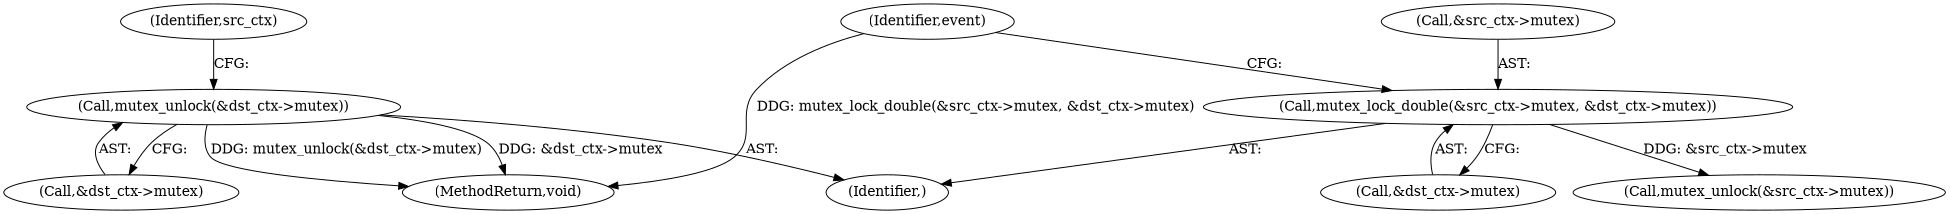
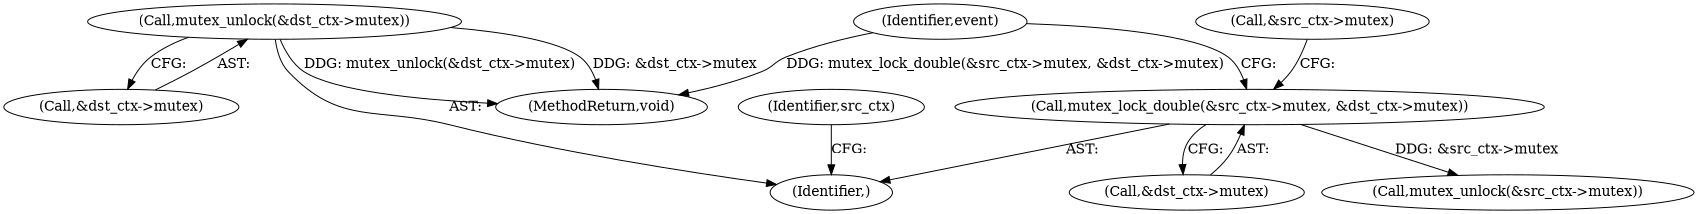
edge "(Identifier,src_ctx)" -> "(Call,mutex_unlock(&dst_ctx->mutex))": now "(Identifier,src_ctx)" -> "(Identifier,)"
edge "(Call,&src_ctx->mutex)" -> "(Call,mutex_lock_double(&src_ctx->mutex, &dst_ctx->mutex))": label "AST: " -> "CFG: "
